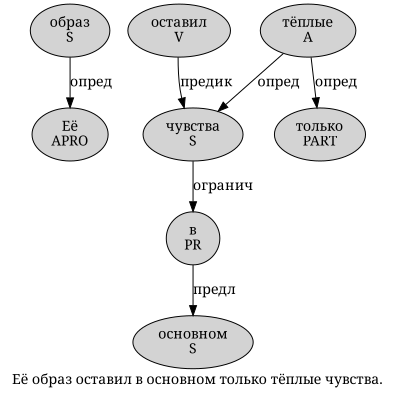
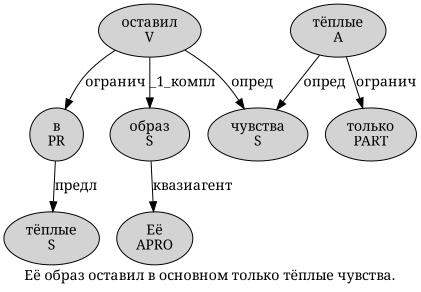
edge "оставил V" -> "образ S": added, label "_1_компл"
edge "образ S" -> "Её APRO": label "опред" -> "квазиагент"
edge "оставил V" -> "чувства S": label "предик" -> "опред"
edge "тёплые A" -> "только PART": label "опред" -> "огранич"
edge "чувства S" -> "в PR": now "оставил V" -> "в PR"
node "основном S": label "основном S" -> "тёплые S"
